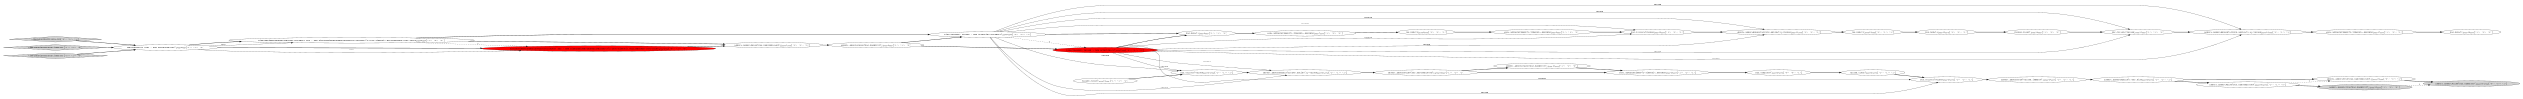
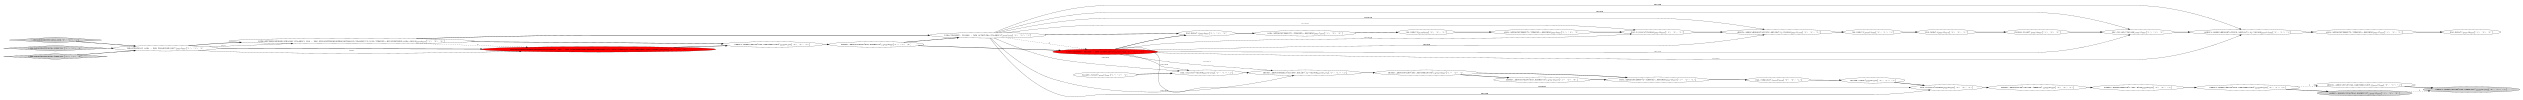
edge "Assert.assertEquals(1,buf.size)@@@28@@@['1', '1', '1']" -> "Assert.assertTrue(buf.hasCompleted())@@@29@@@['0', '0', '1']": removed
